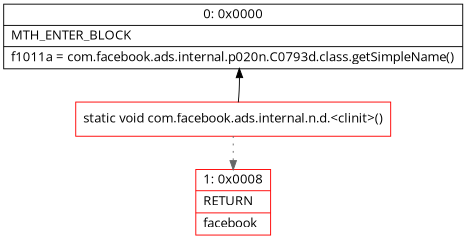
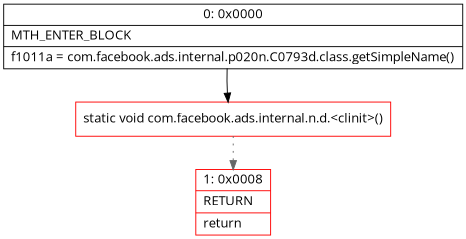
edge "static void com.facebook.ads.internal.n.d.<clinit>()" -> "0: 0x0000": reversed
node "1: 0x0008": text "facebook" -> "return"
